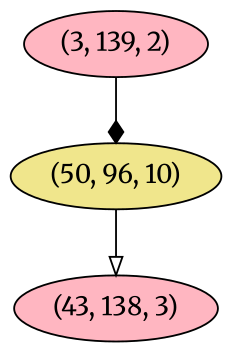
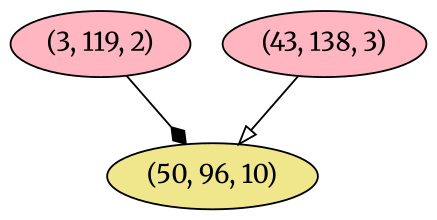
node "(3, 139, 2)": label "(3, 139, 2)" -> "(3, 119, 2)"
edge "(50, 96, 10)" -> "(43, 138, 3)": reversed
